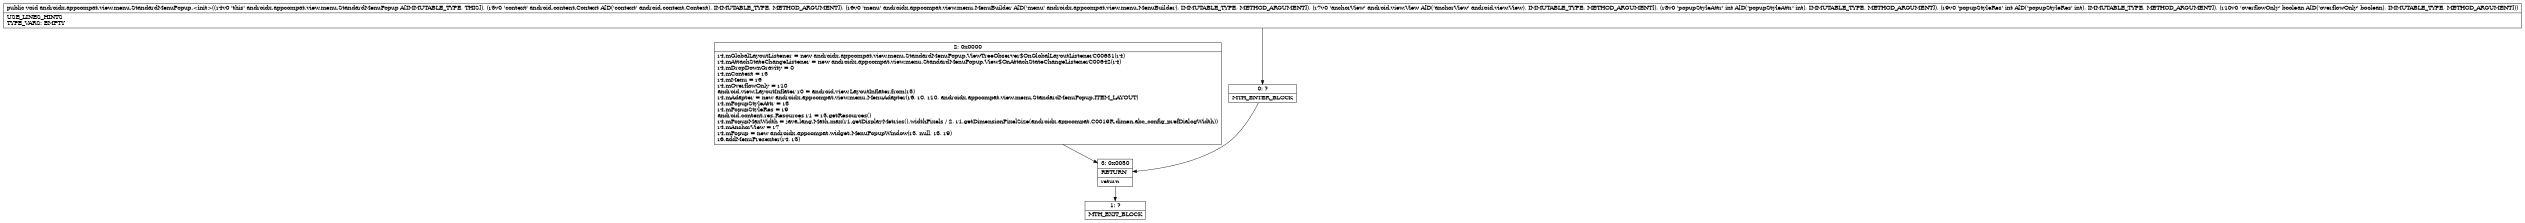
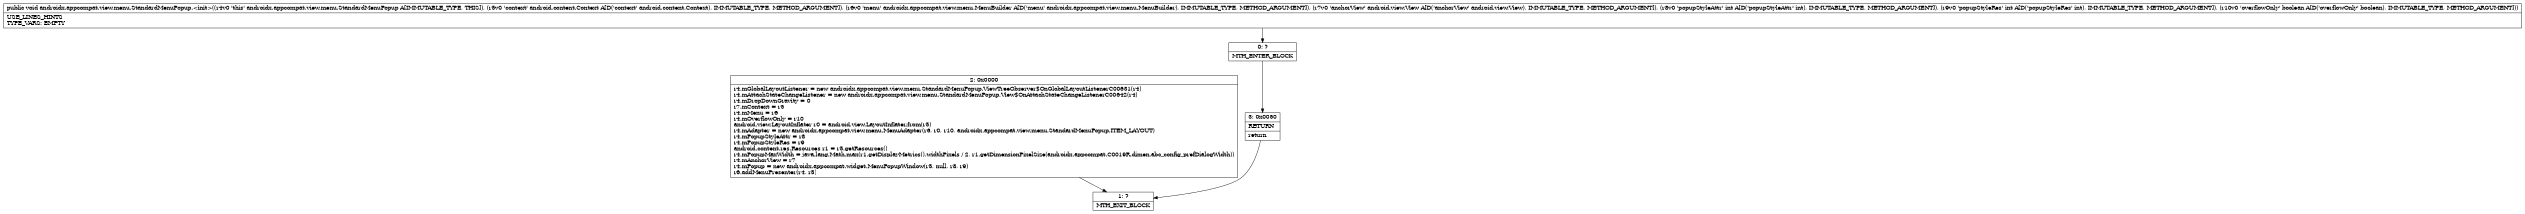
node "2: 0x0000": text "r4.mContext = r5" -> "r7.mContext = r5"
edge "2: 0x0000" -> "3: 0x0050": now "2: 0x0000" -> "1: ?"
